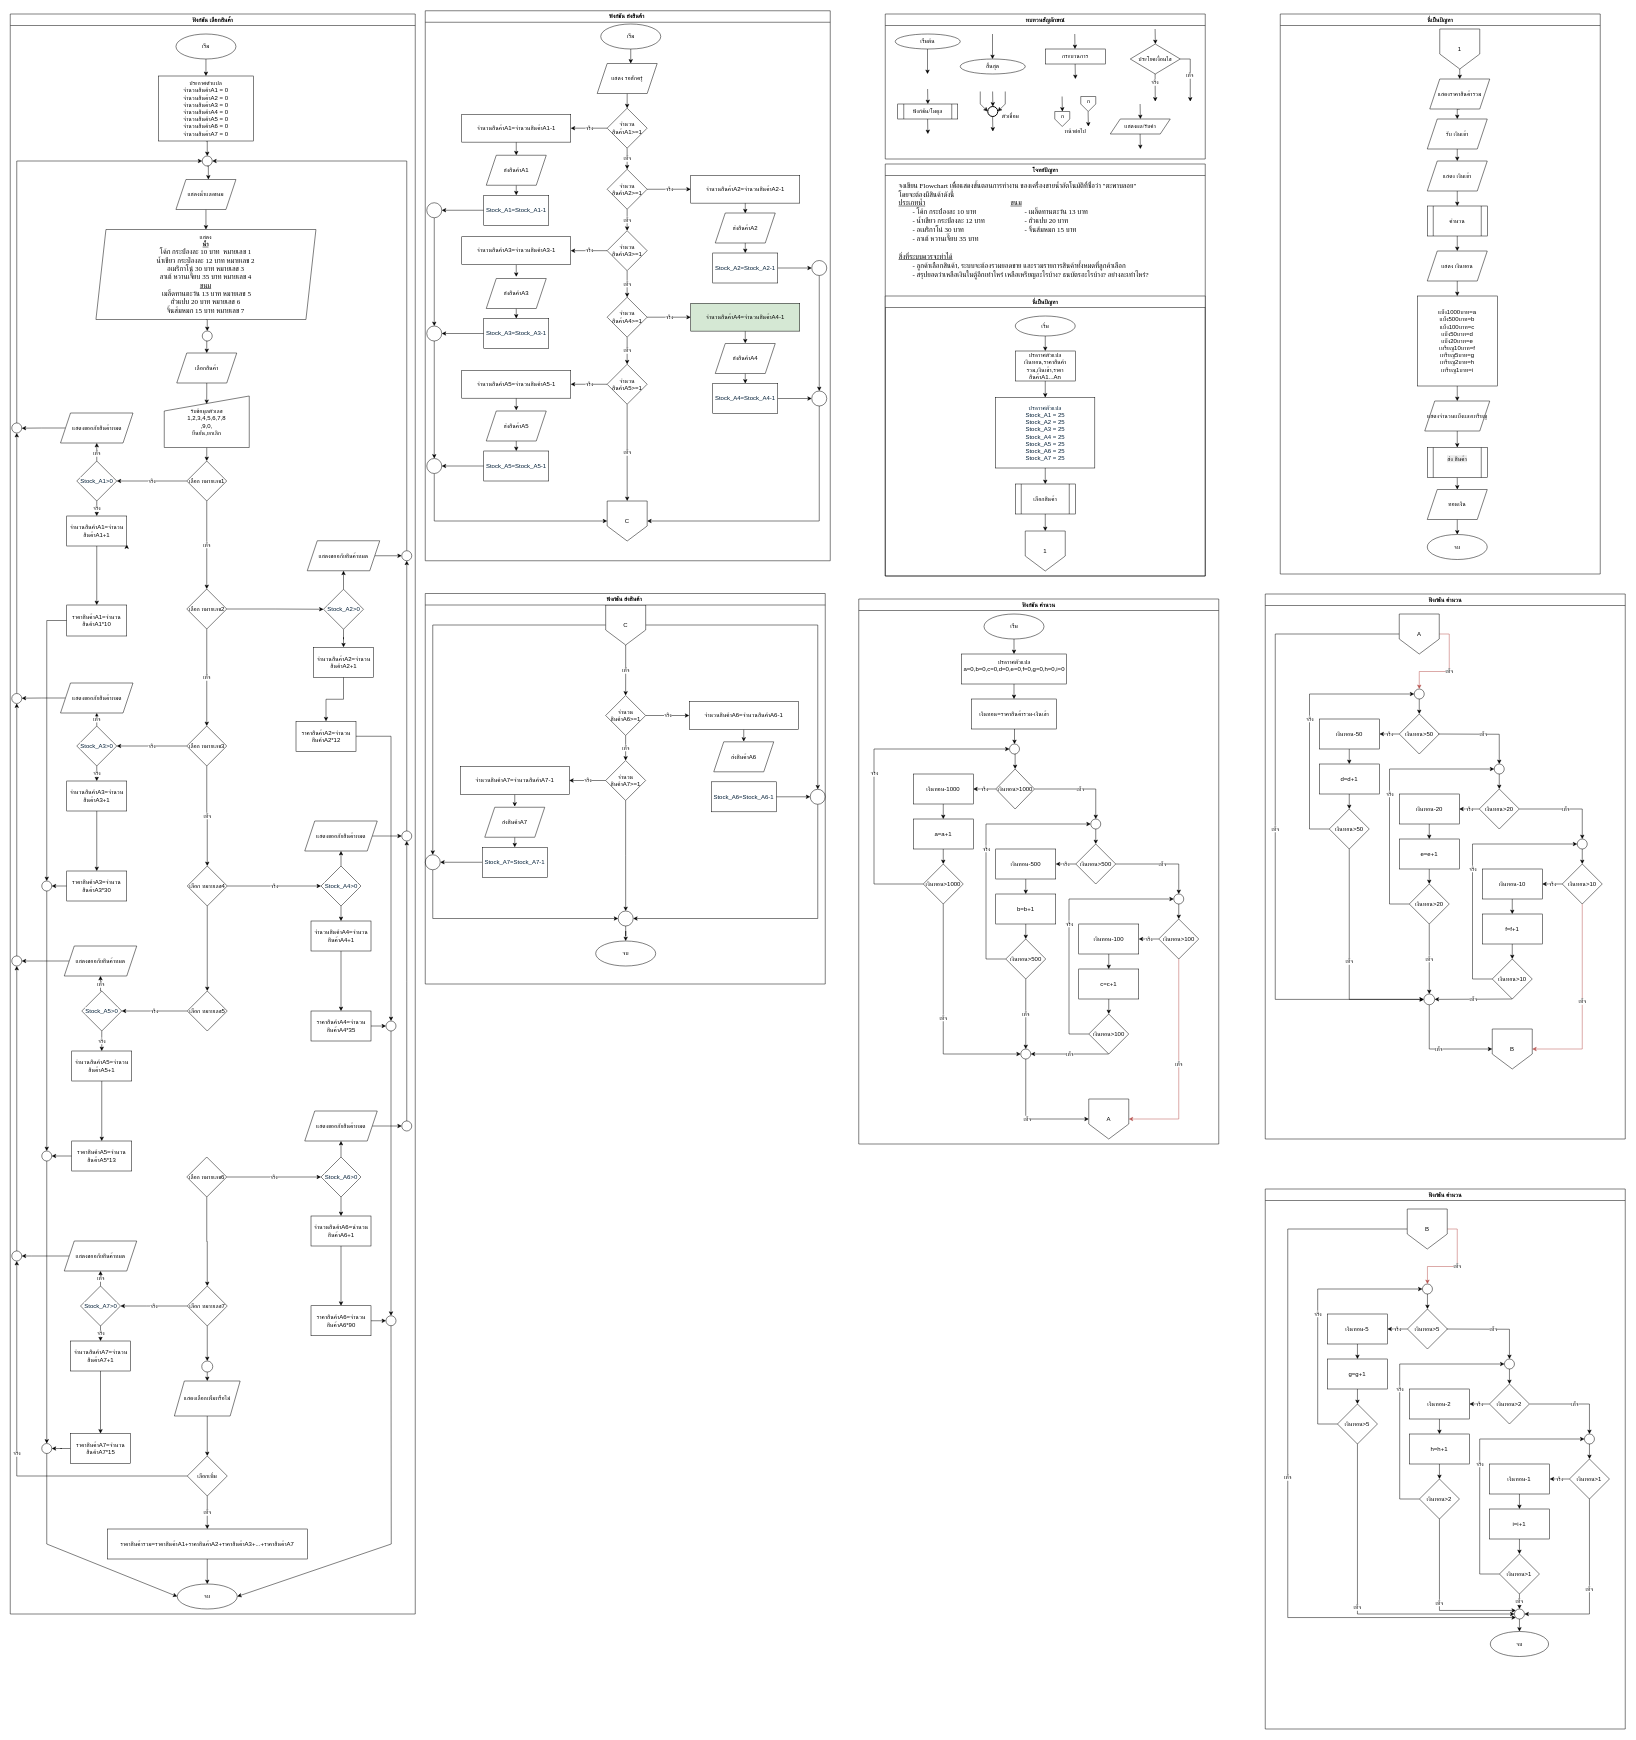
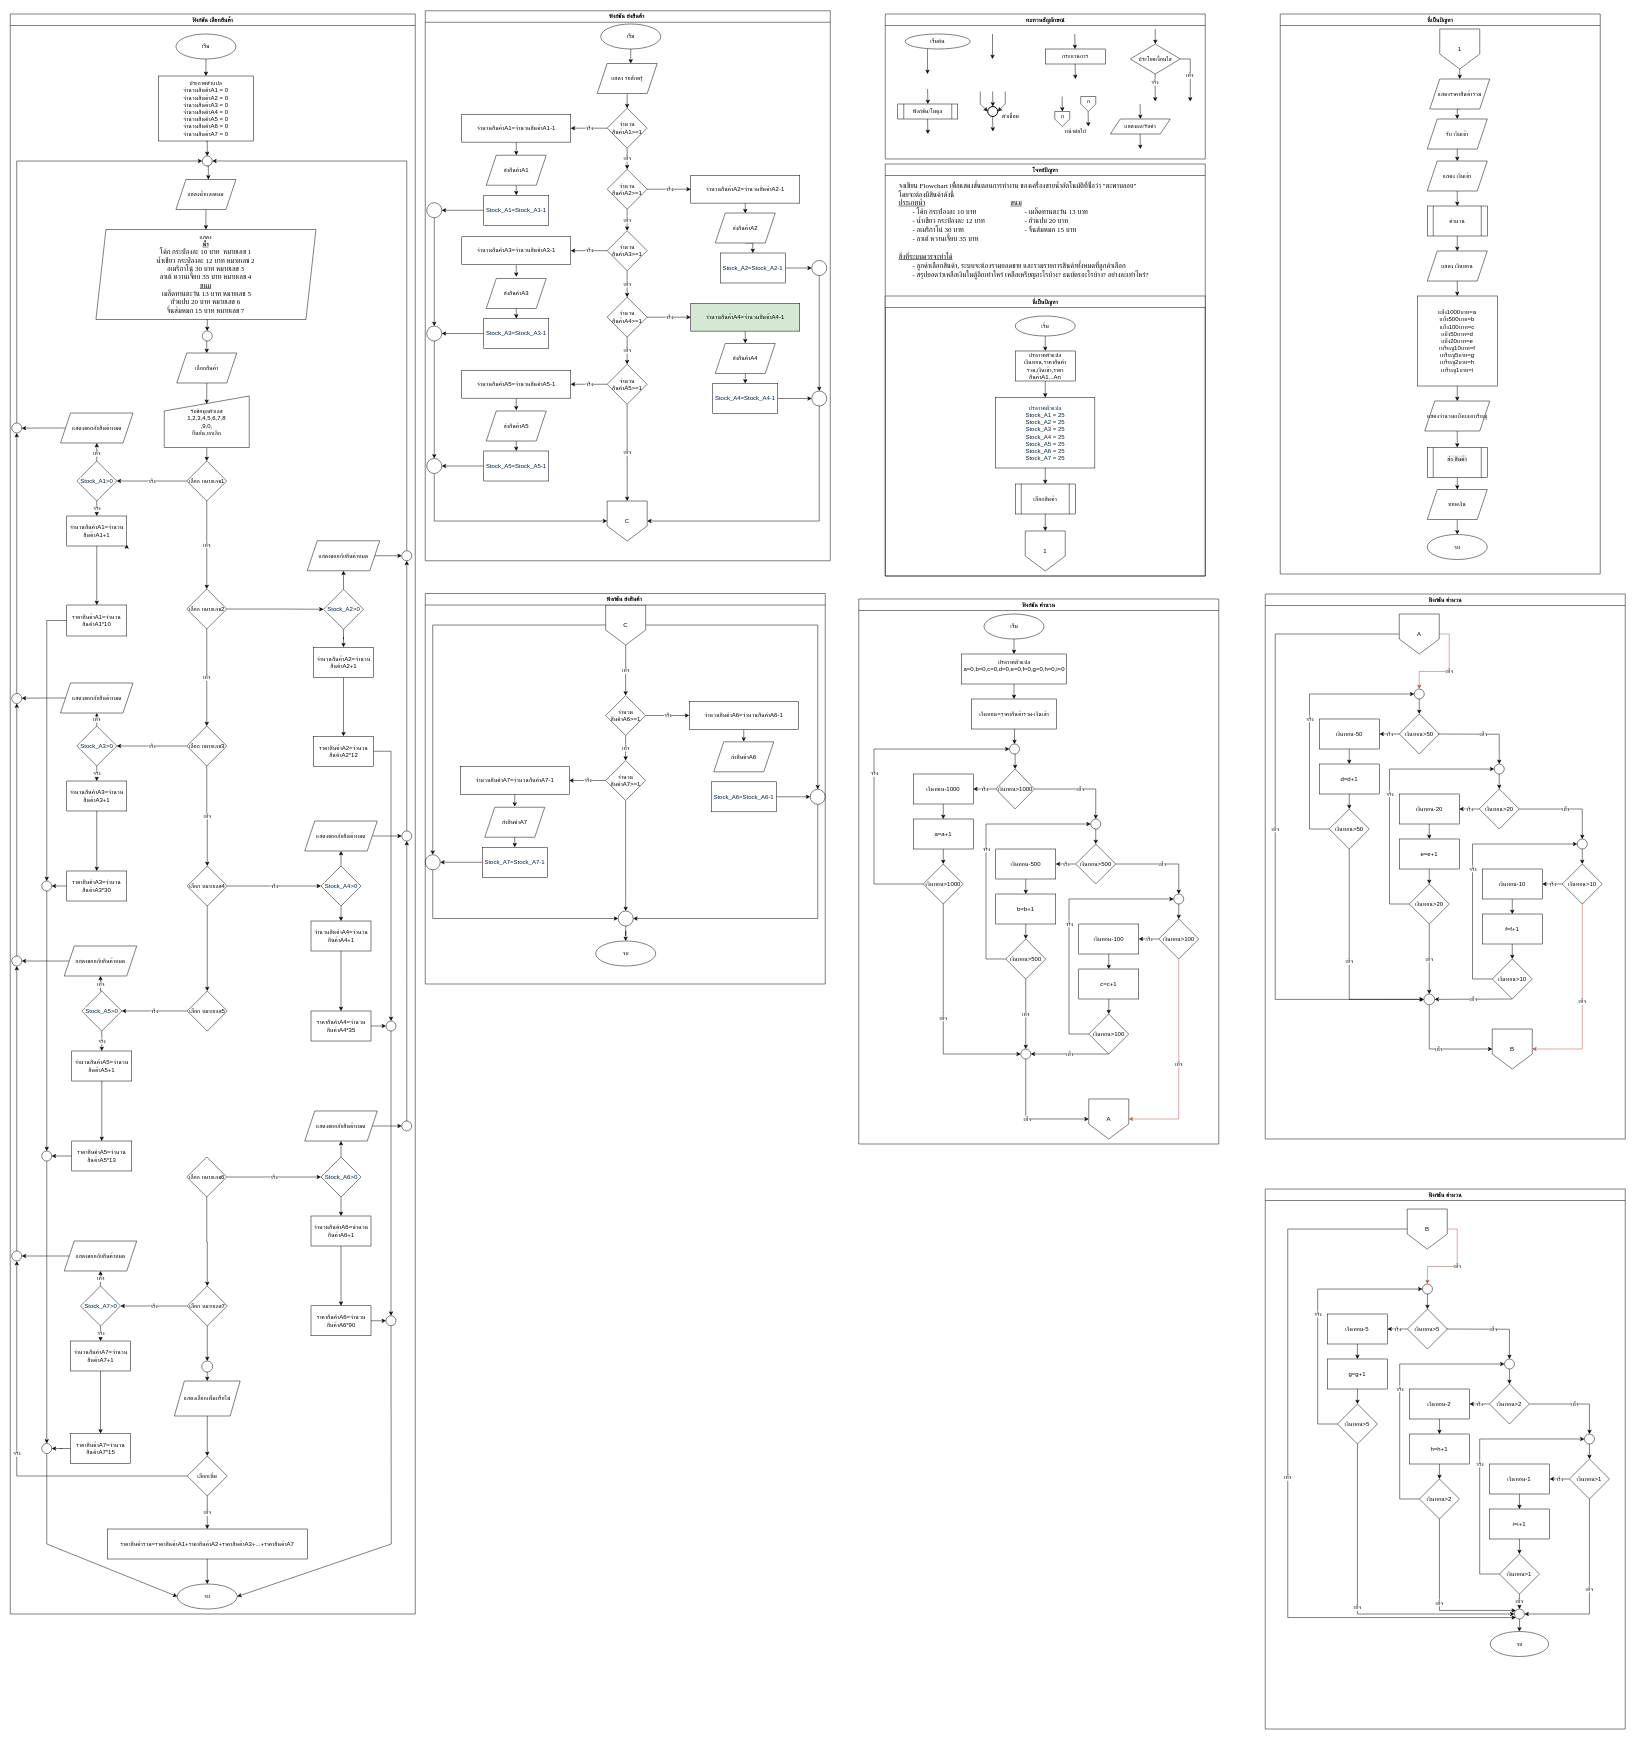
node "เริ่มต้น": moved (928, 41) -> (938, 41)
node "สิ้นสุด": removed
node "Stock_A2=Stock_A2-1": moved (745, 268) -> (753, 268)
node "ราคาสินค้าA2=จำนวนสินค้าA2*12": moved (326, 736) -> (344, 751)
